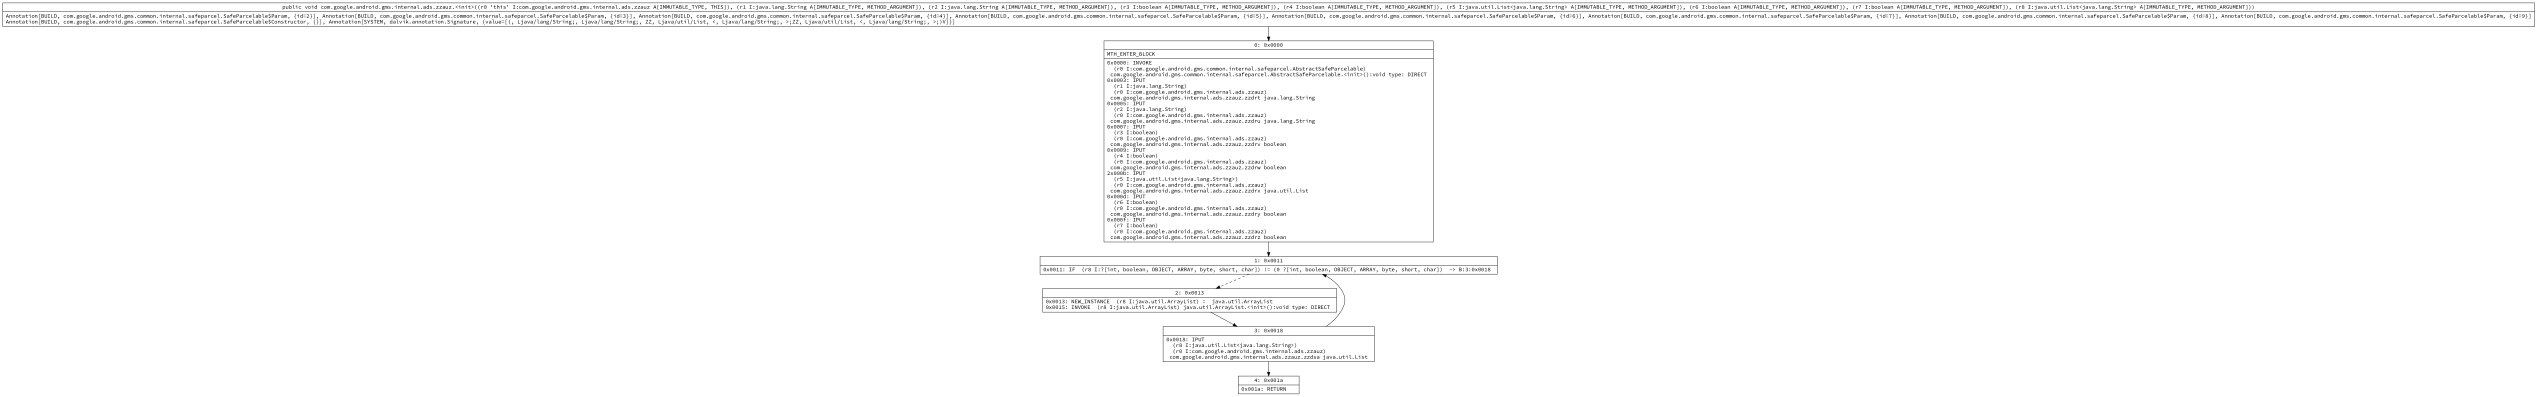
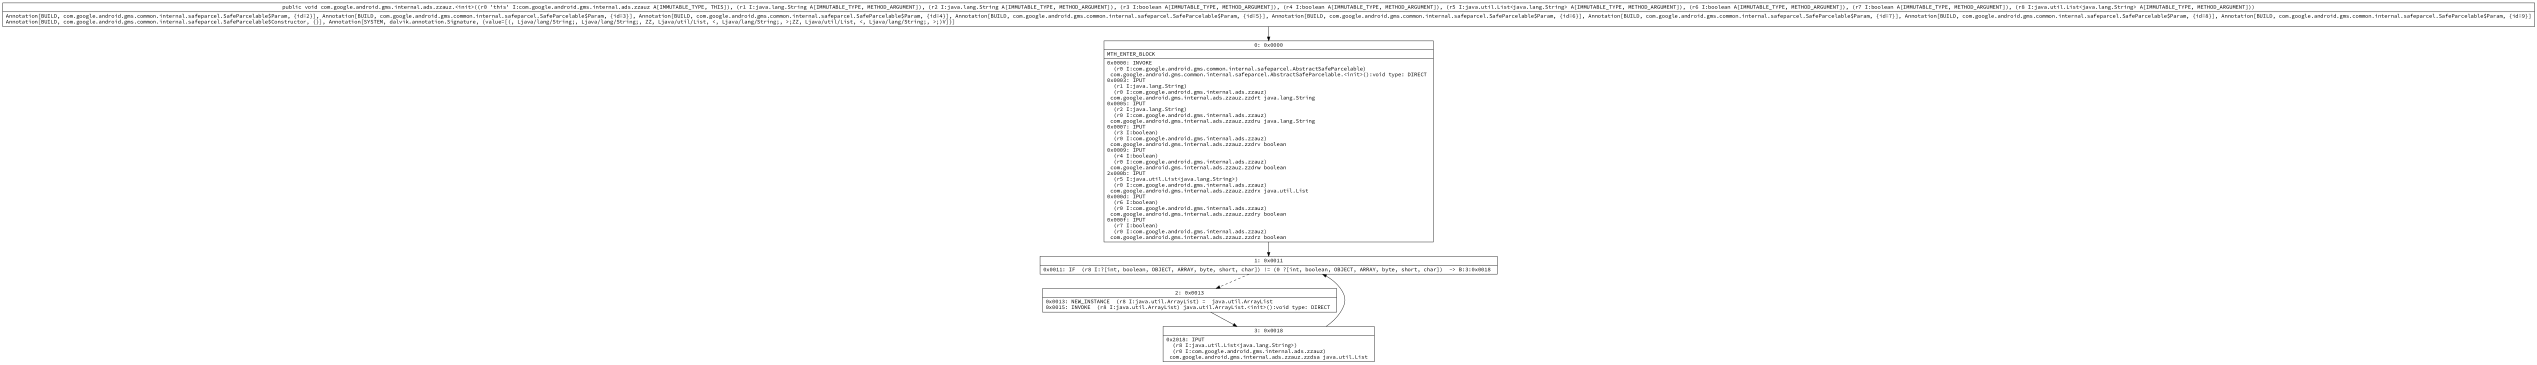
node "3: 0x0018": text "0x0018: IPUT" -> "0x2018: IPUT"
node "4: 0x001a": removed
